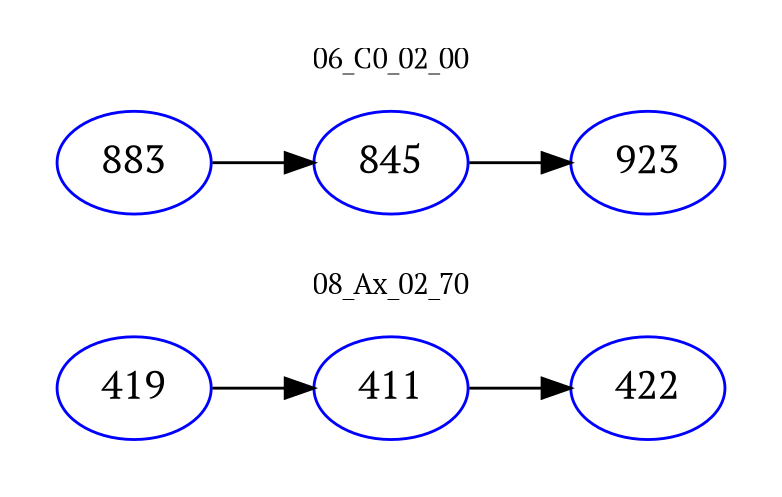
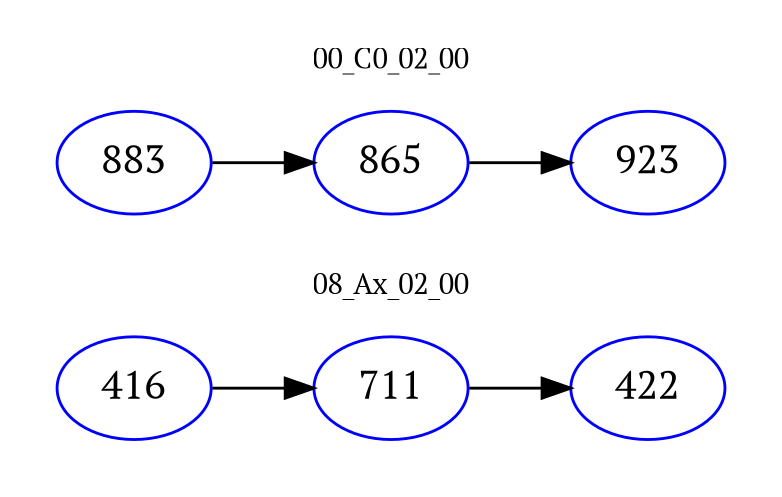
cluster "06_C0_02_00": label "06_C0_02_00" -> "00_C0_02_00"
node "845": label "845" -> "865"
cluster "08_Ax_02_70": label "08_Ax_02_70" -> "08_Ax_02_00"
node "419": label "419" -> "416"
node "411": label "411" -> "711"
